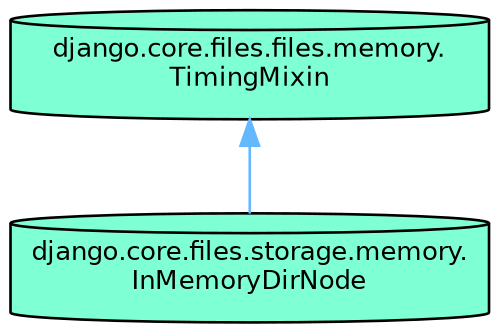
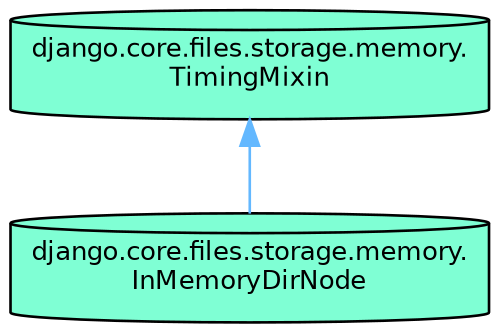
node "django.core.files.files.memory. TimingMixin": label "django.core.files.files.memory. TimingMixin" -> "django.core.files.storage.memory. TimingMixin"
